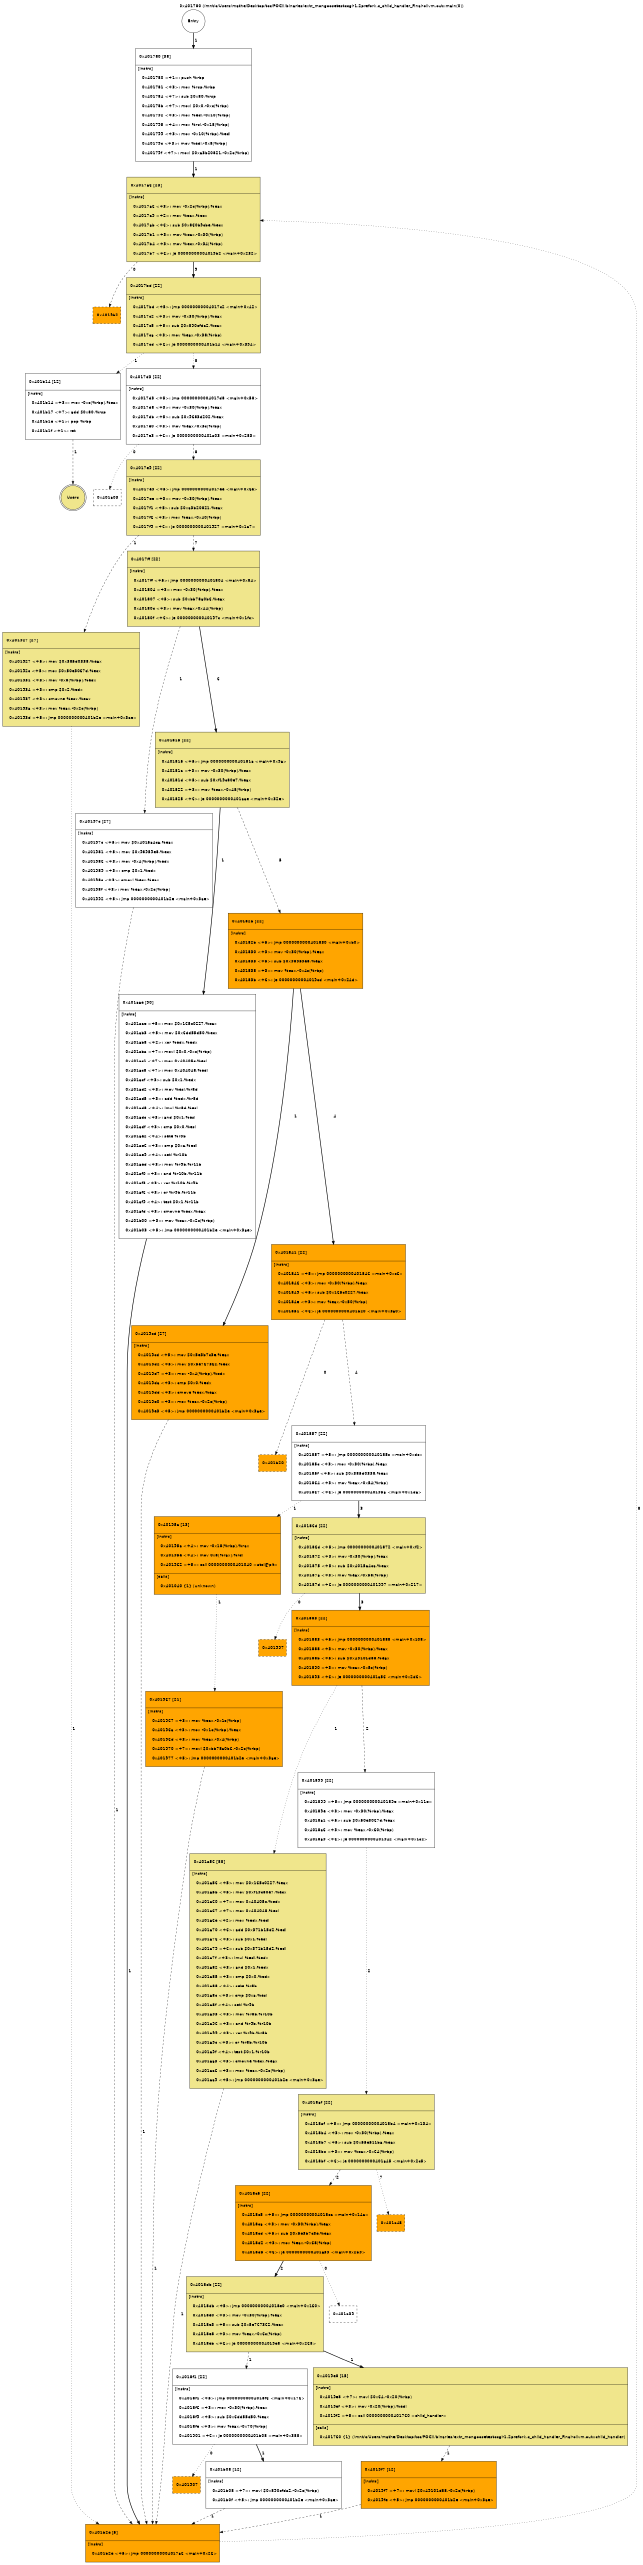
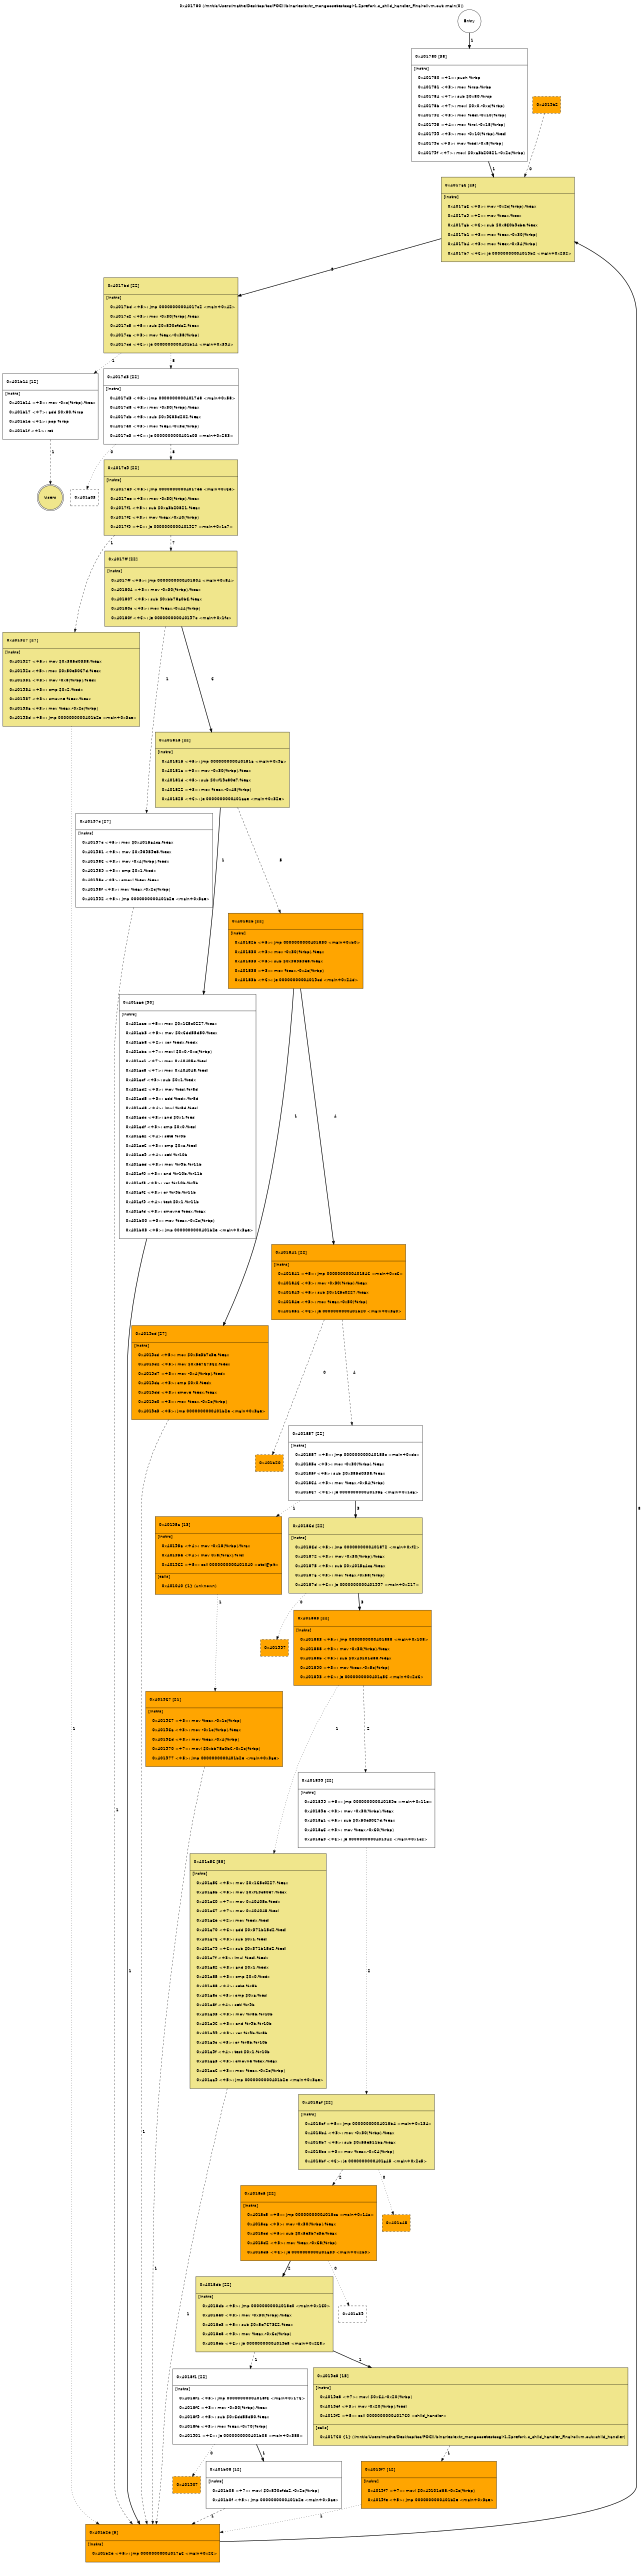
edge "0x4017a6 [23]" -> "0x4019b2": reversed
edge "0x401b2e [5]" -> "0x4017a6 [23]": style dotted -> bold
edge "0x4018af [22]" -> "0x401a45": label " 7" -> " 0"
edge "0x4019f7 [12]" -> "0x401b2e [5]": style dashed -> dotted
